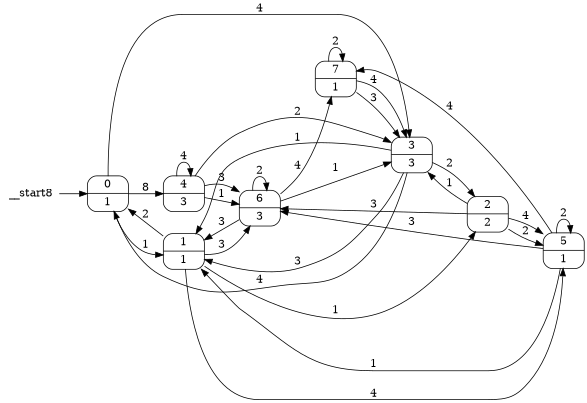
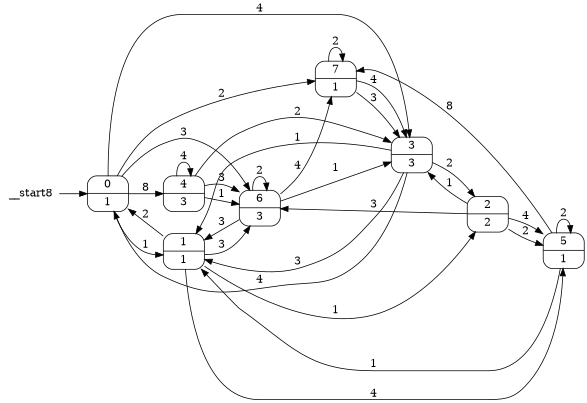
edge "0" -> "7": added, label "2"
edge "5" -> "7": label "4" -> "8"
edge "5" -> "6": now "0" -> "6"
